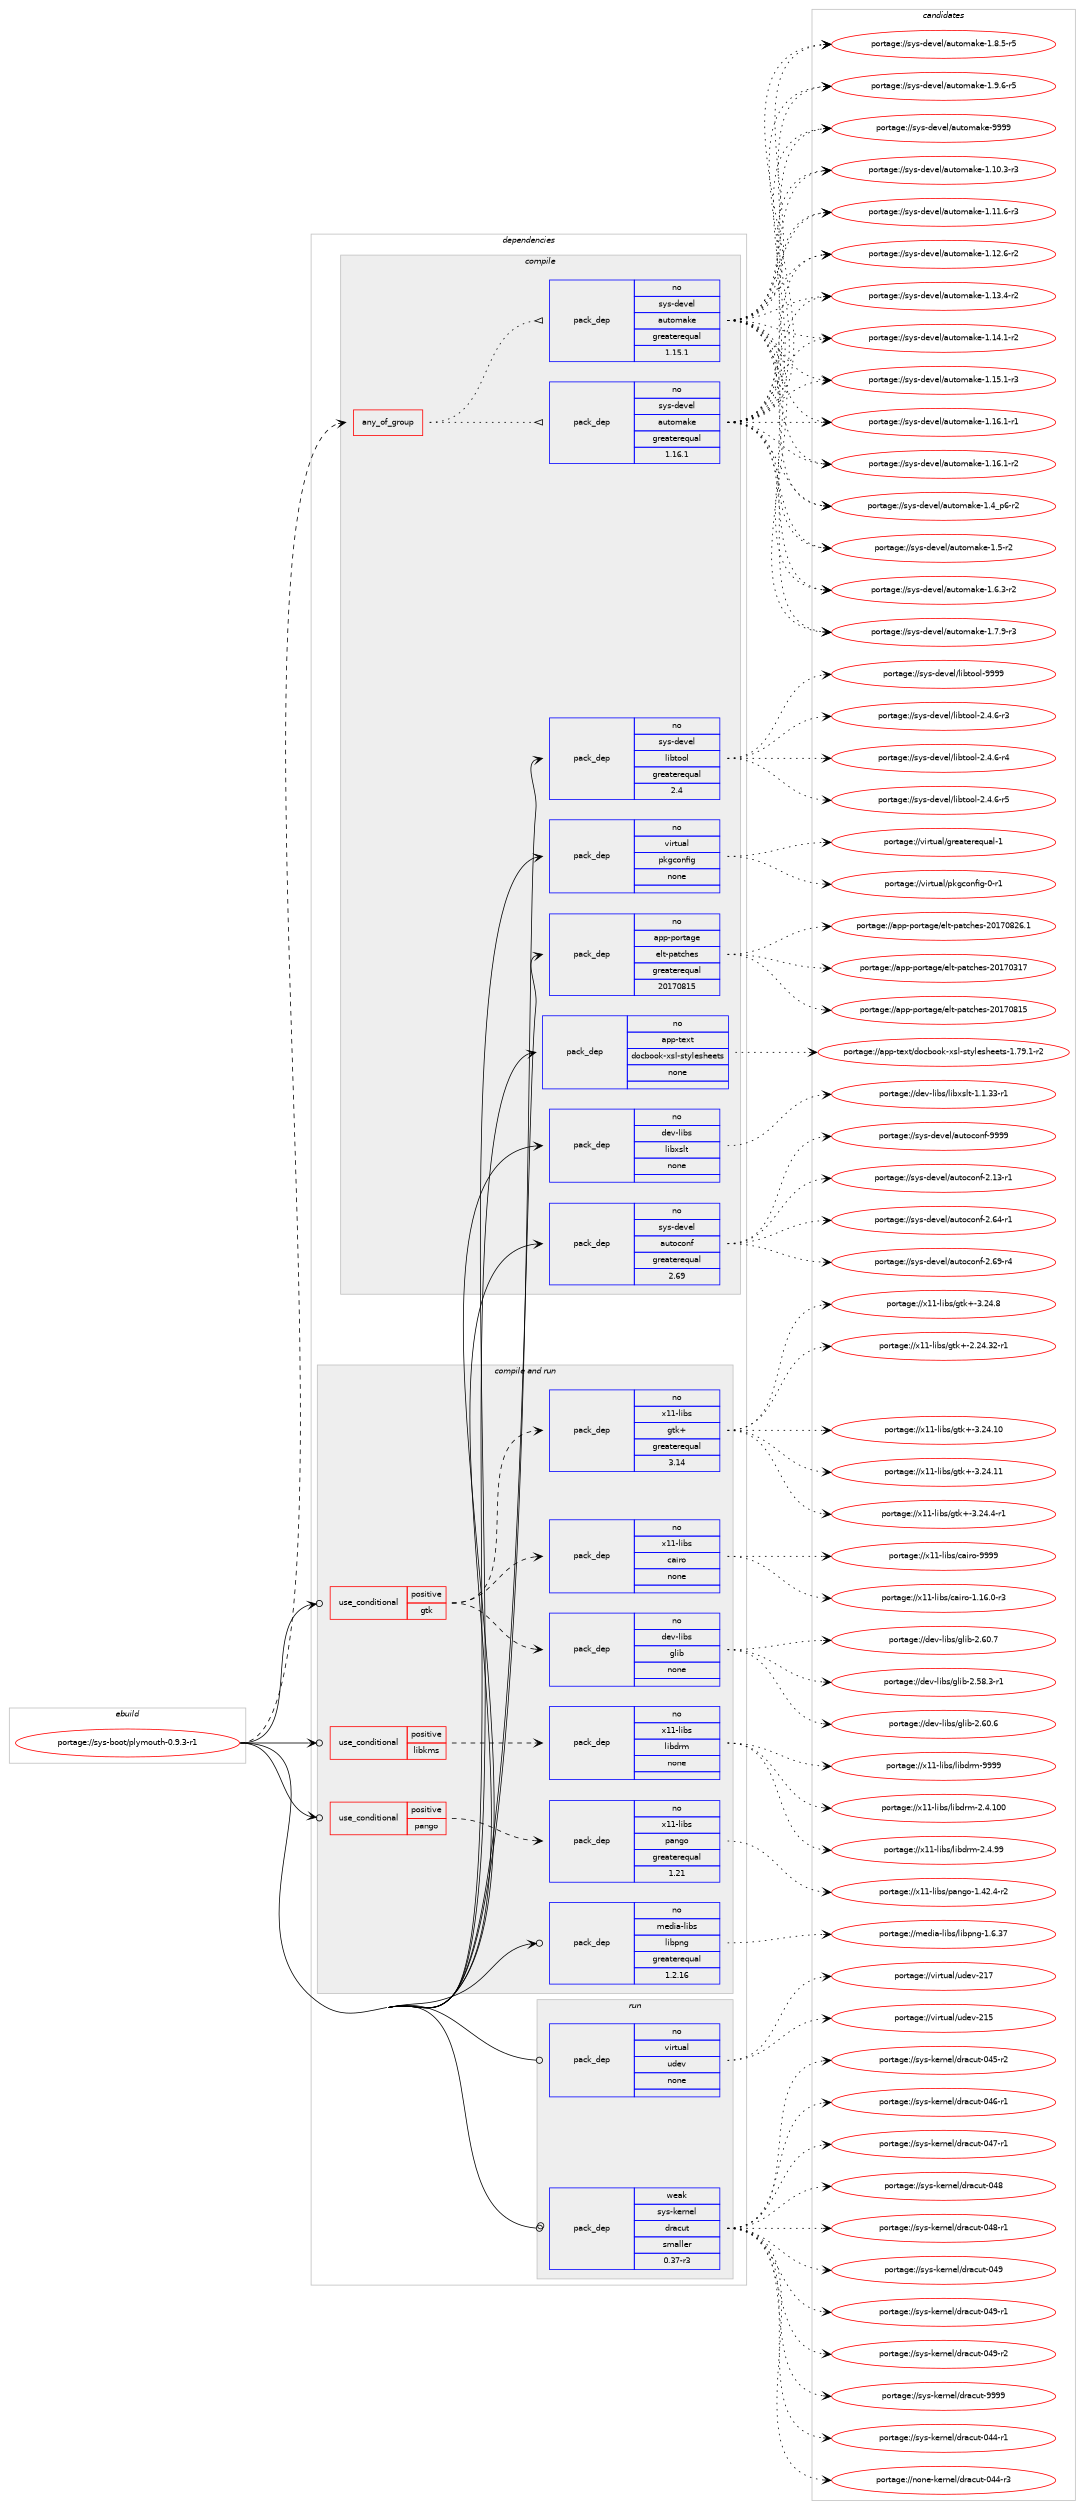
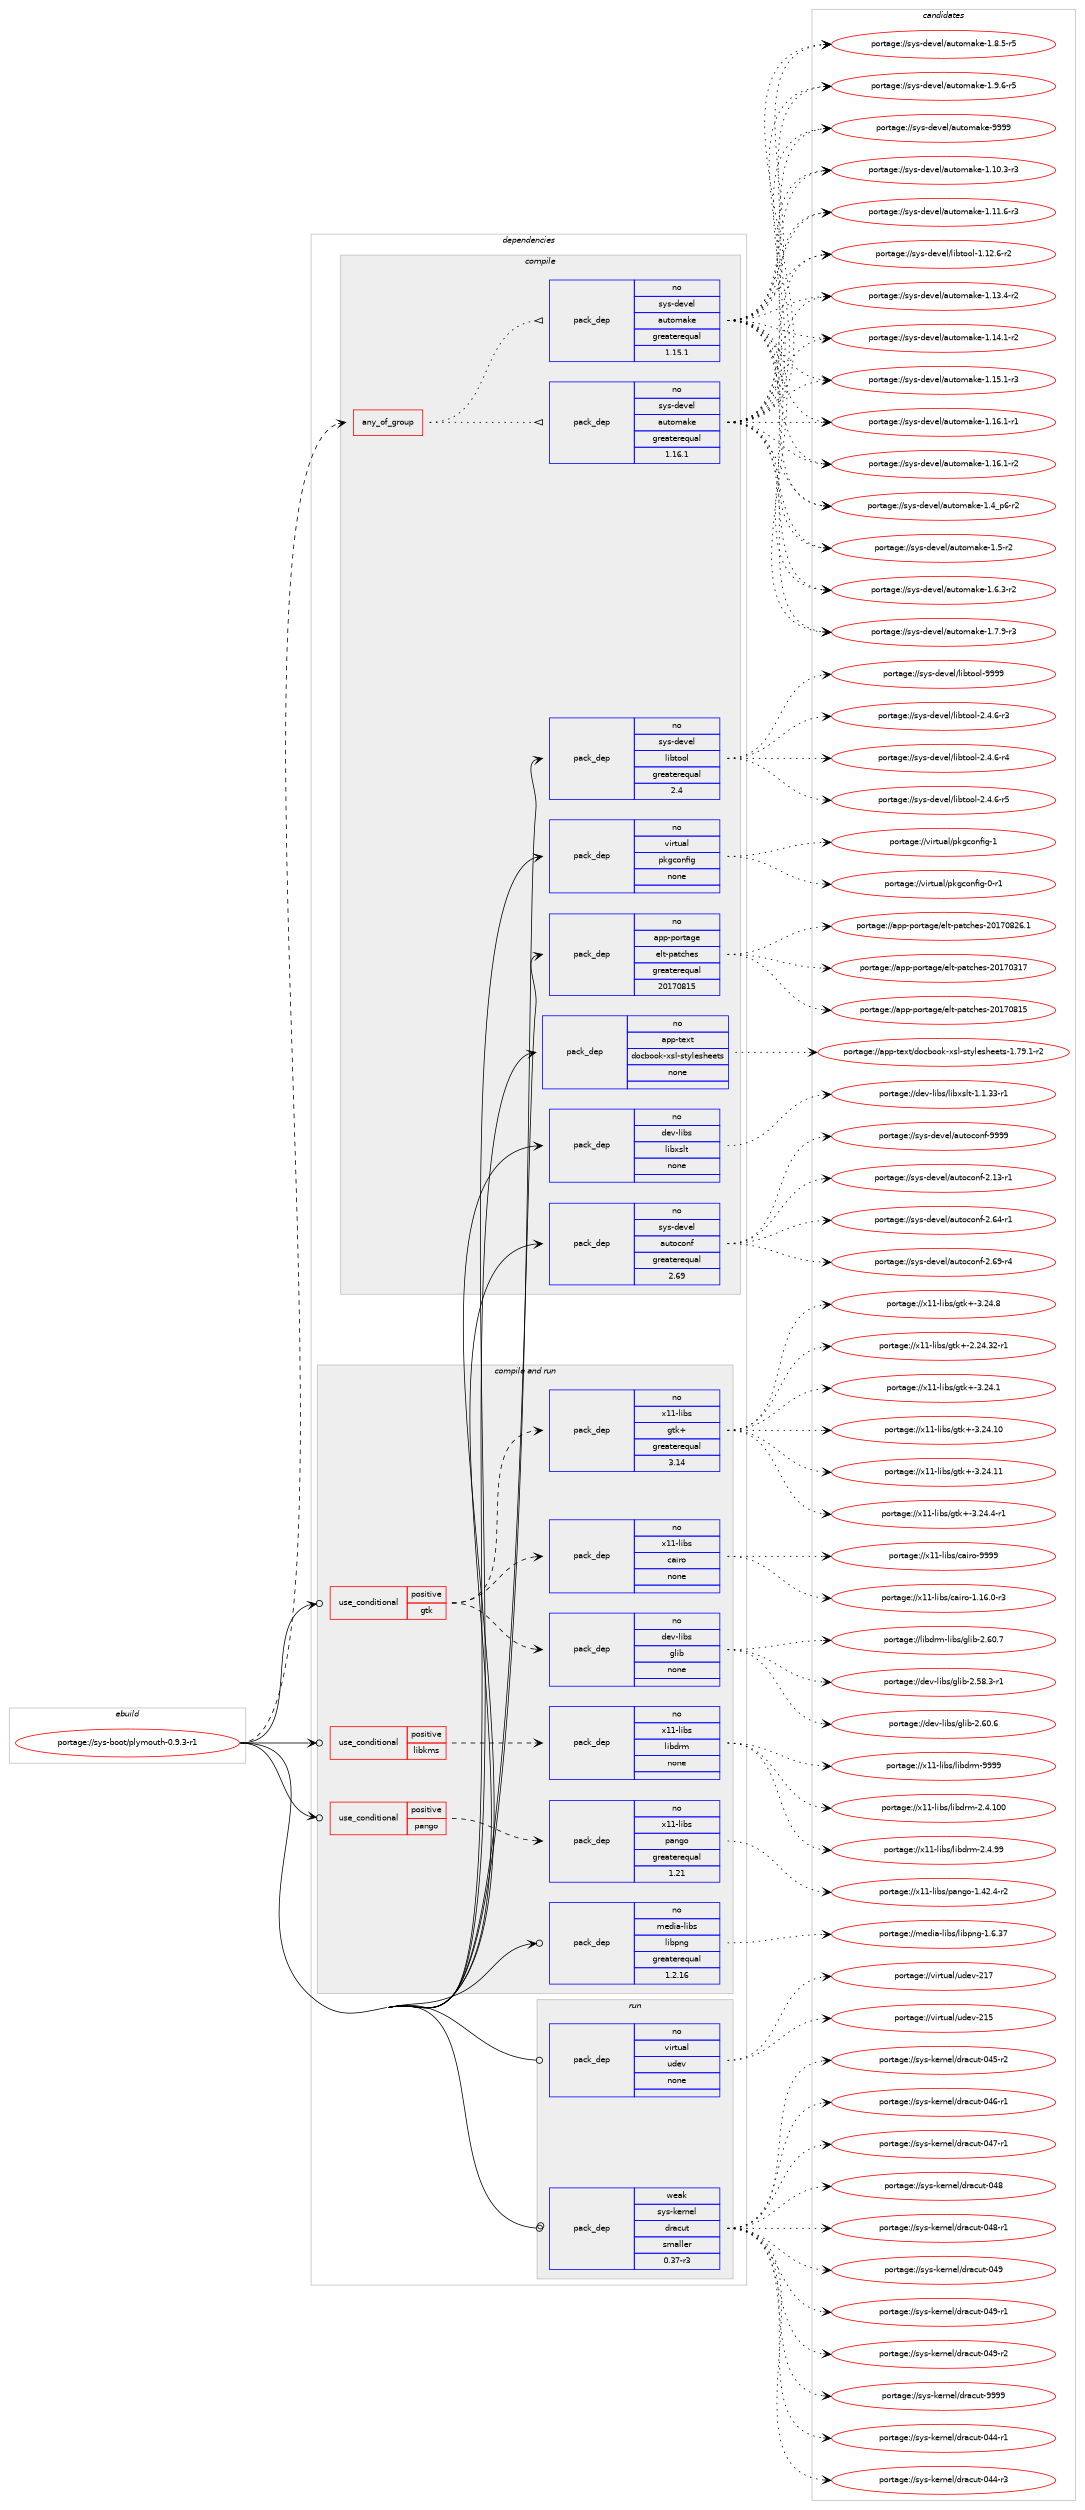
node "portage://sys-devel/automake-1.12.6-r2": label "portage://sys-devel/automake-1.12.6-r2" -> "portage://sys-devel/libtool-1.12.6-r2"
node "portage://virtual/greaterequal-1": label "portage://virtual/greaterequal-1" -> "portage://virtual/pkgconfig-1"
node "portage://x11-libs/gtk+-3.24.1": added
node "portage://dev-libs/glib-2.60.7": label "portage://dev-libs/glib-2.60.7" -> "portage://libdrm-libs/glib-2.60.7"
node "portage://none-kernel/dracut-044-r3": label "portage://none-kernel/dracut-044-r3" -> "portage://sys-kernel/dracut-044-r3"
